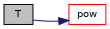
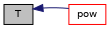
edge "T" -> "pow": reversed
